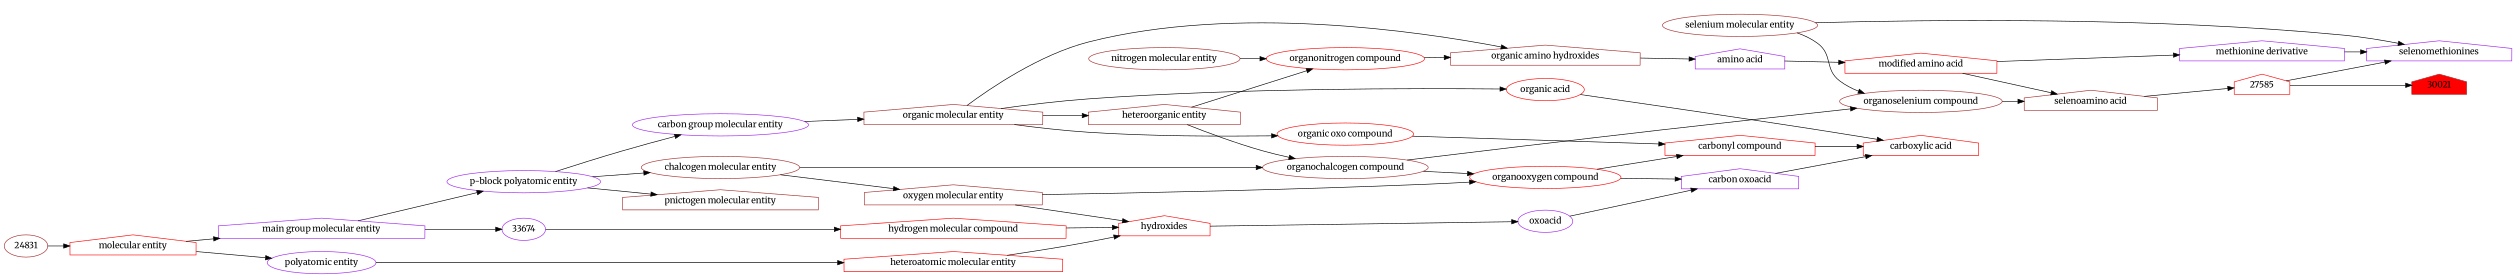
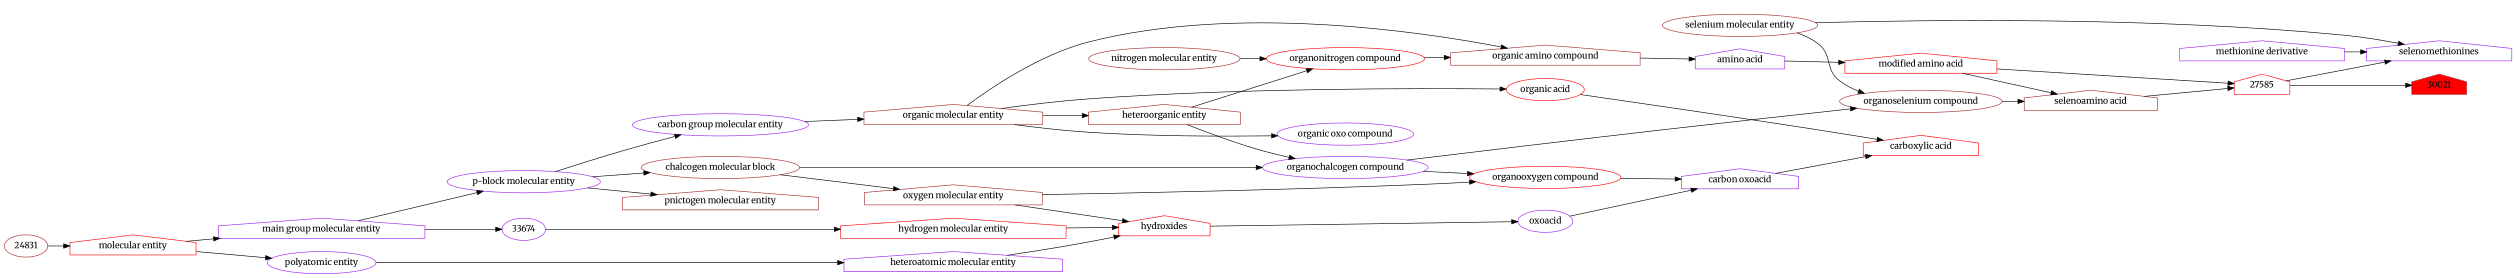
node "organic amino hydroxides": label "organic amino hydroxides" -> "organic amino compound"
edge "modified amino acid" -> "methionine derivative": now "modified amino acid" -> "27585"
node "organic oxo compound": color red -> purple
node "carbonyl compound": removed
node "chalcogen molecular entity": label "chalcogen molecular entity" -> "chalcogen molecular block"
node "organochalcogen compound": color brown -> purple
node "p-block polyatomic entity": label "p-block polyatomic entity" -> "p-block molecular entity"
node "hydrogen molecular compound": label "hydrogen molecular compound" -> "hydrogen molecular entity"
node "heteroatomic molecular entity": color red -> purple
